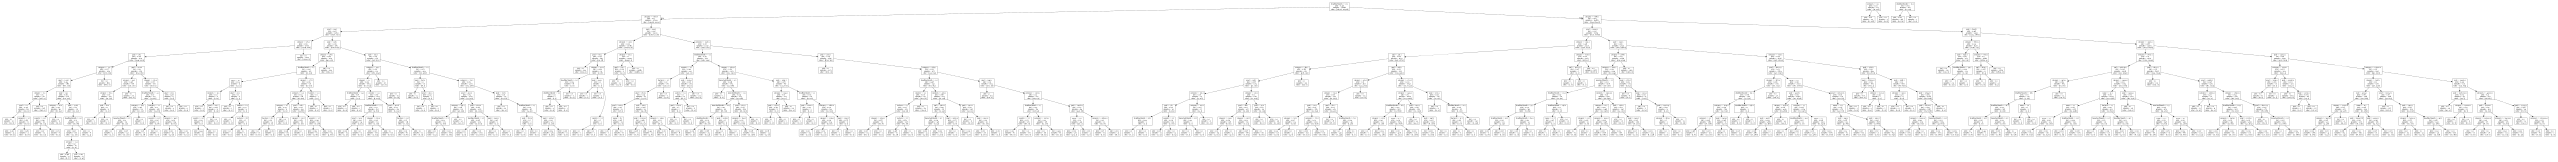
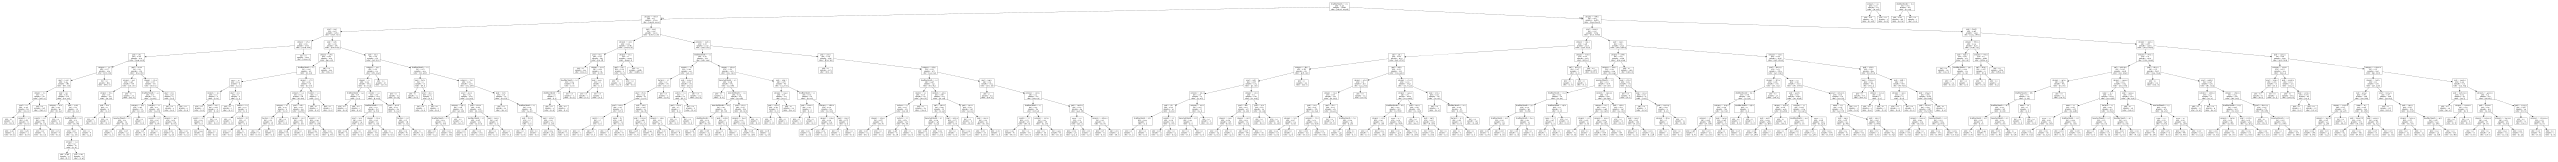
edge "goal <= 940.0 gini = 0.5 samples = 2 value = [1, 1]" -> "country <= 2.5 gini = 0.5 samples = 2 value = [1, 1]": now "goal <= 1065.5 gini = 0.175 samples = 31 value = [28, 3]" -> "country <= 2.5 gini = 0.5 samples = 2 value = [1, 1]"
